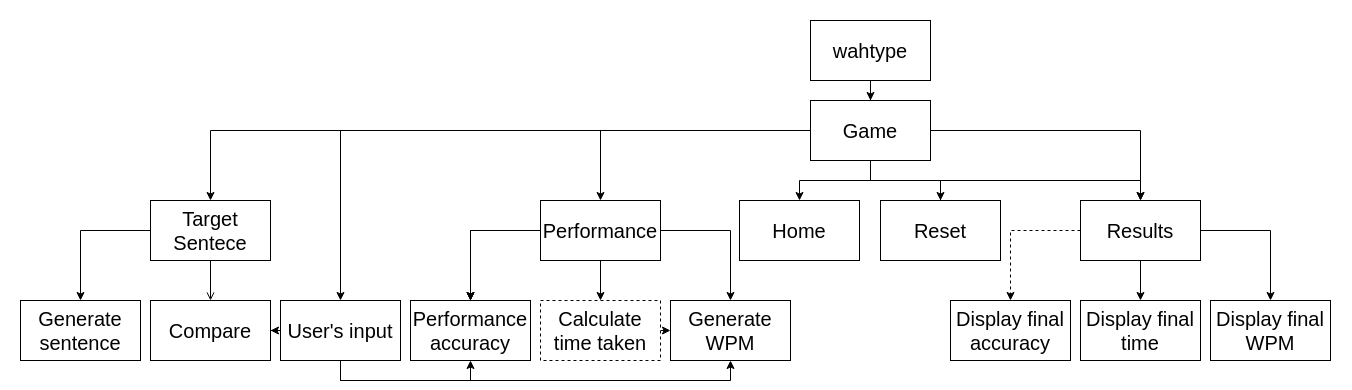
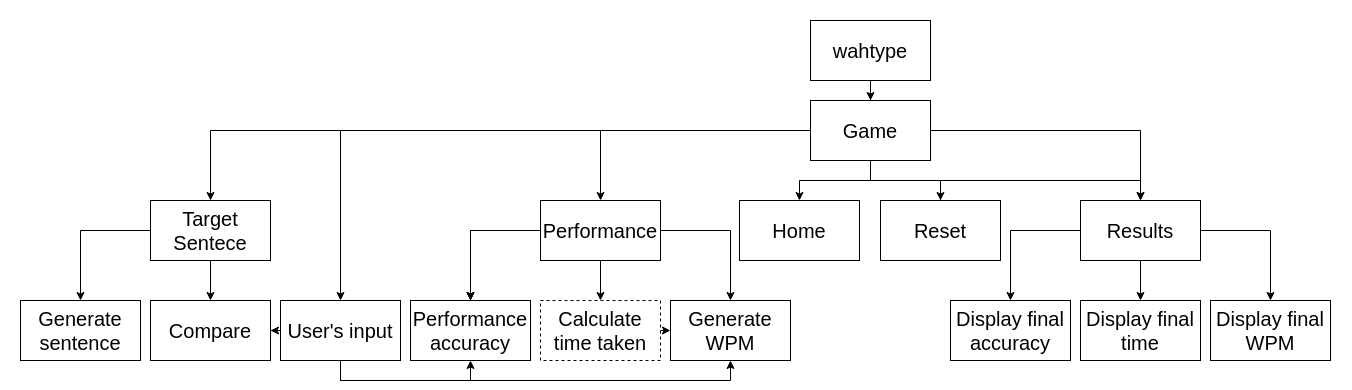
edge "Results" -> "Display final accuracy": style dashed -> solid
edge "Target Sentece" -> "Compare": arrowhead open -> classic
